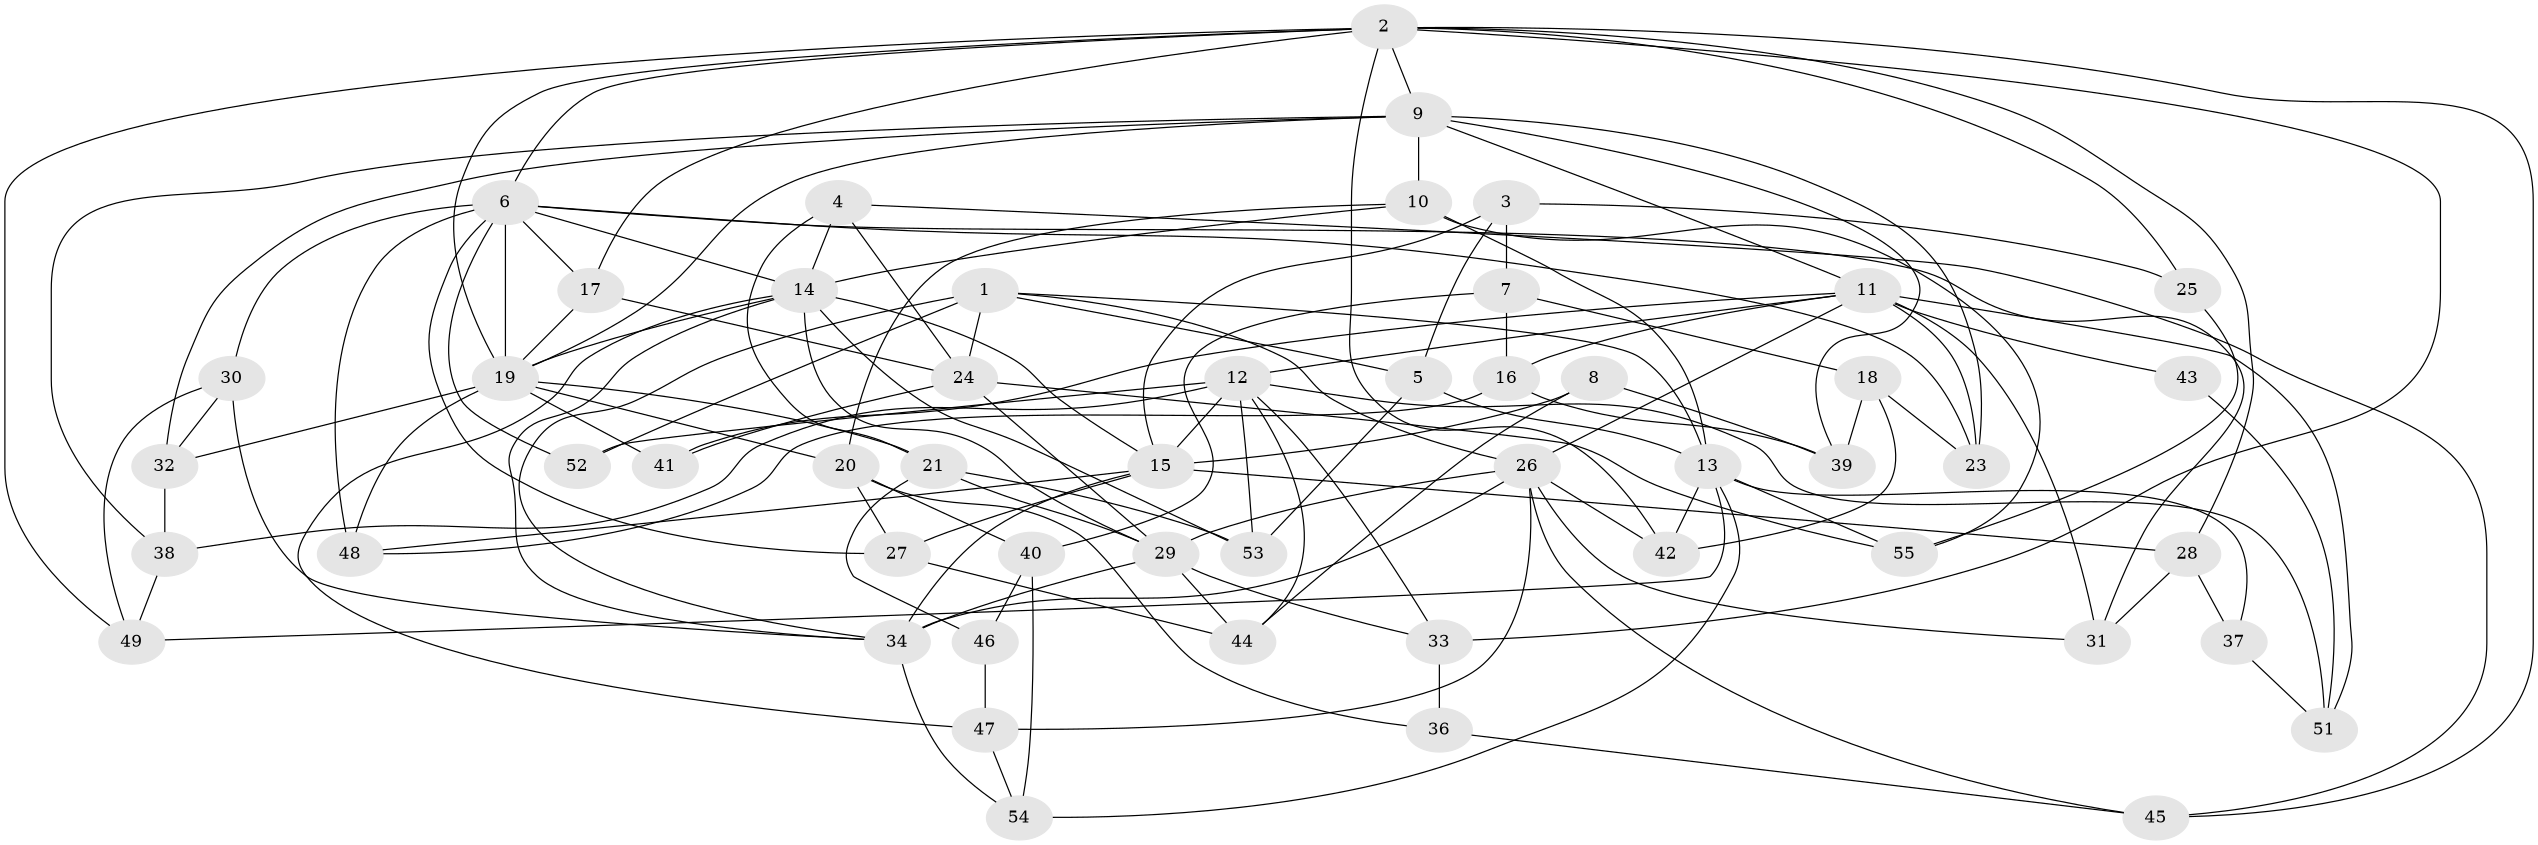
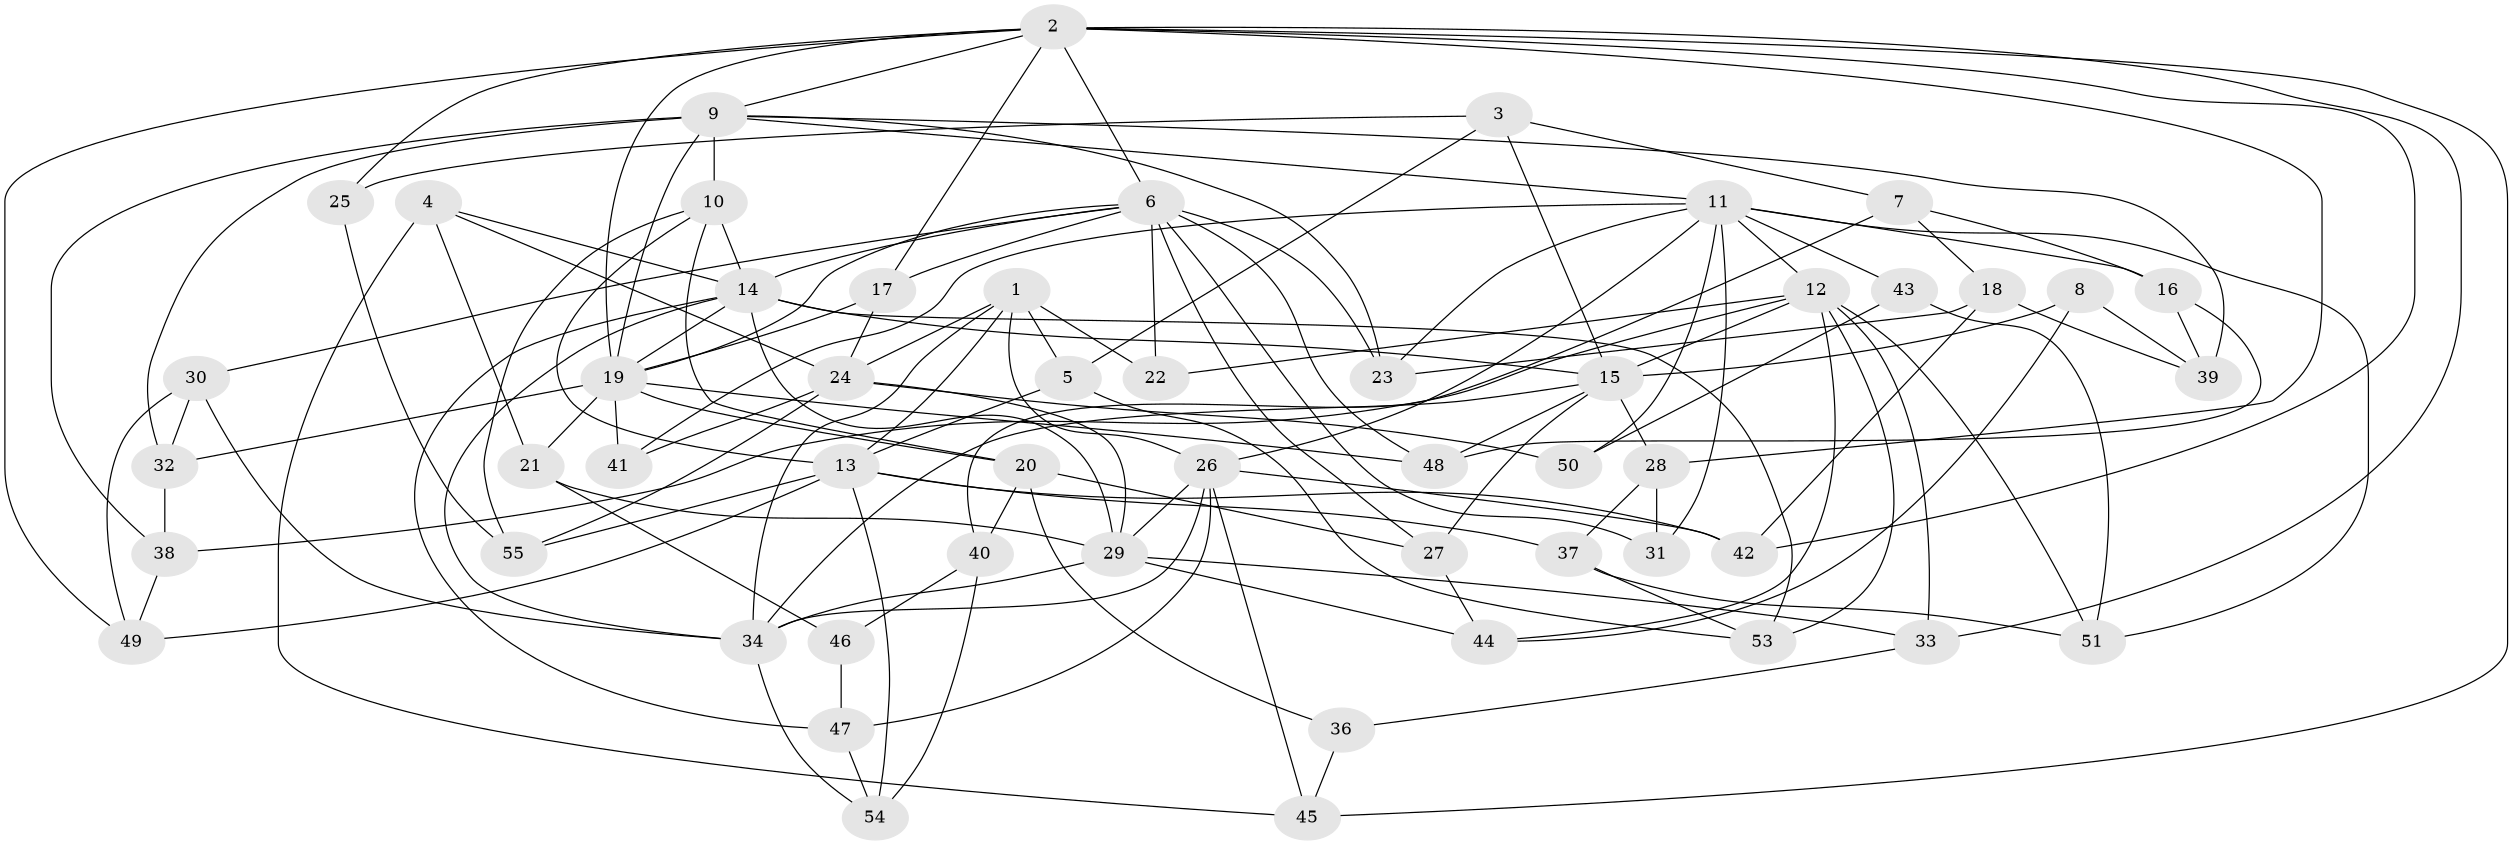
node "52": label "52" -> "22"
node "50": added
edge "21" -- "53": now "37" -- "53"
edge "26" -- "31": removed
